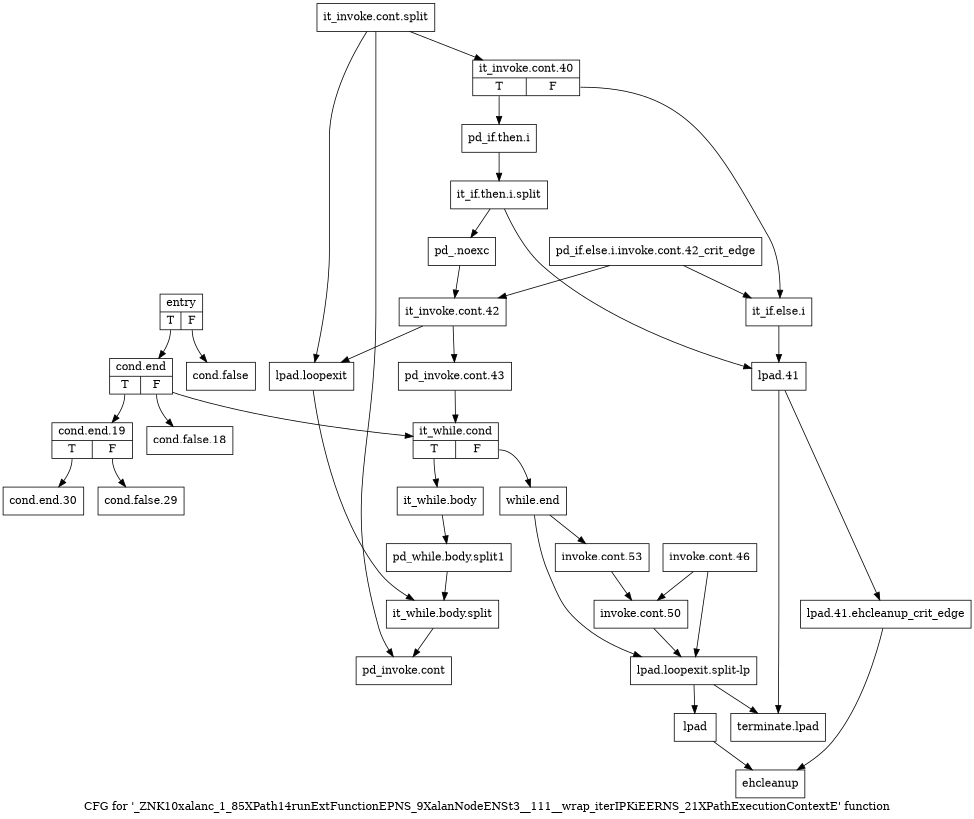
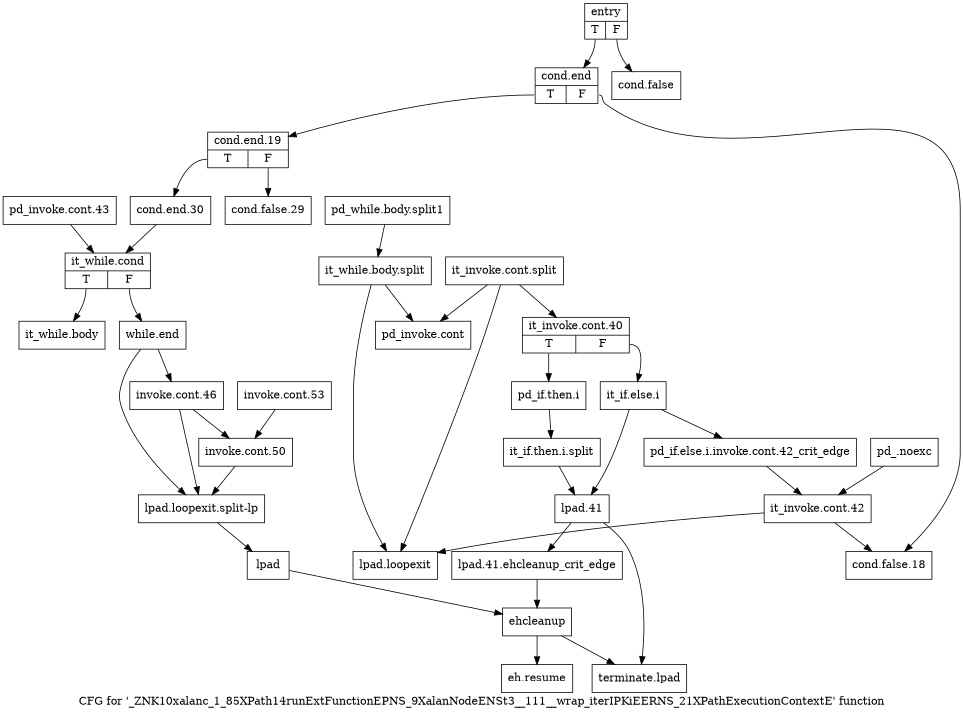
edge "it_if.then.i.split" -> "pd_.noexc": removed
edge "pd_if.else.i.invoke.cont.42_crit_edge" -> "it_if.else.i": reversed
edge "it_invoke.cont.42" -> "pd_invoke.cont.43": now "it_invoke.cont.42" -> "cond.false.18"
edge "cond.end" -> "it_while.cond": now "cond.end.30" -> "it_while.cond"
edge "lpad.loopexit" -> "it_while.body.split": reversed
edge "it_while.body" -> "pd_while.body.split1": removed
edge "while.end" -> "invoke.cont.53": now "while.end" -> "invoke.cont.46"
node "eh.resume": added
edge "lpad.loopexit.split-lp" -> "terminate.lpad": now "ehcleanup" -> "terminate.lpad"
